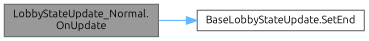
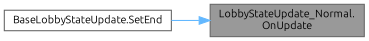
edge "LobbyStateUpdate_Normal. OnUpdate" -> "BaseLobbyStateUpdate.SetEnd": reversed
